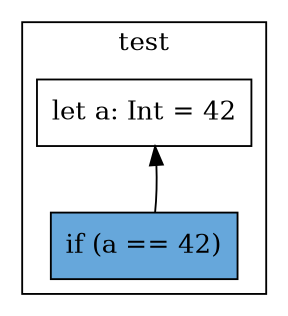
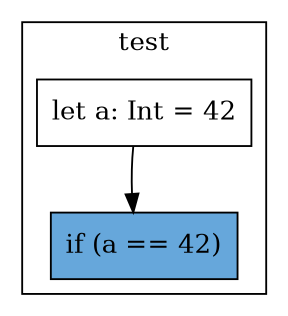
edge "if (a == 42)" -> "let a: Int = 42": reversed
